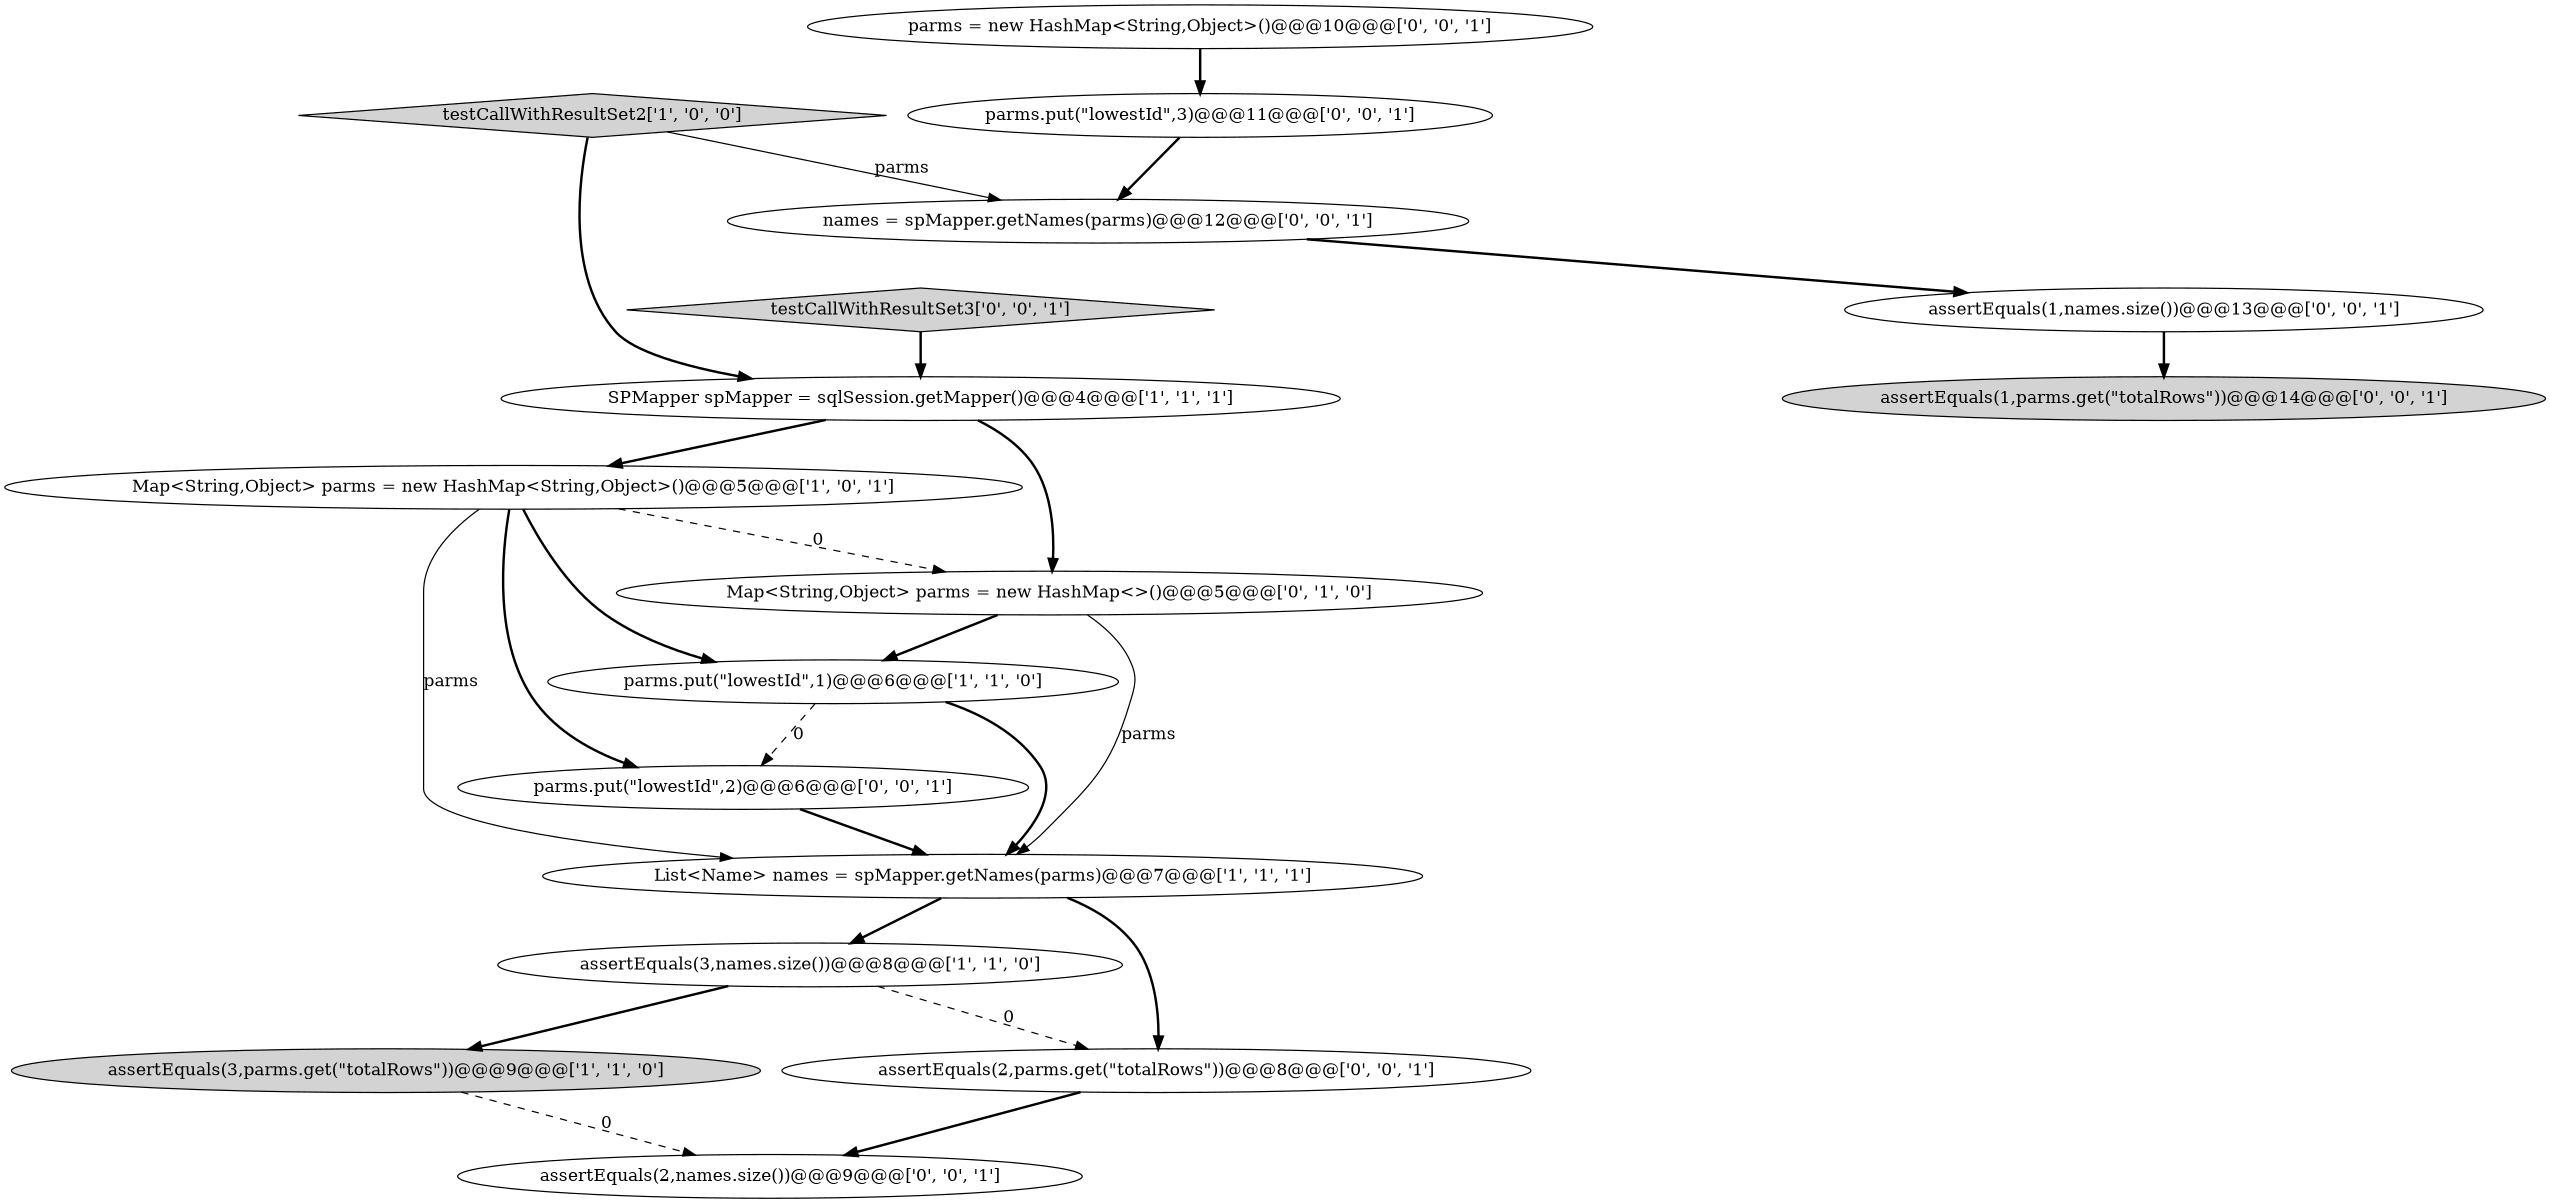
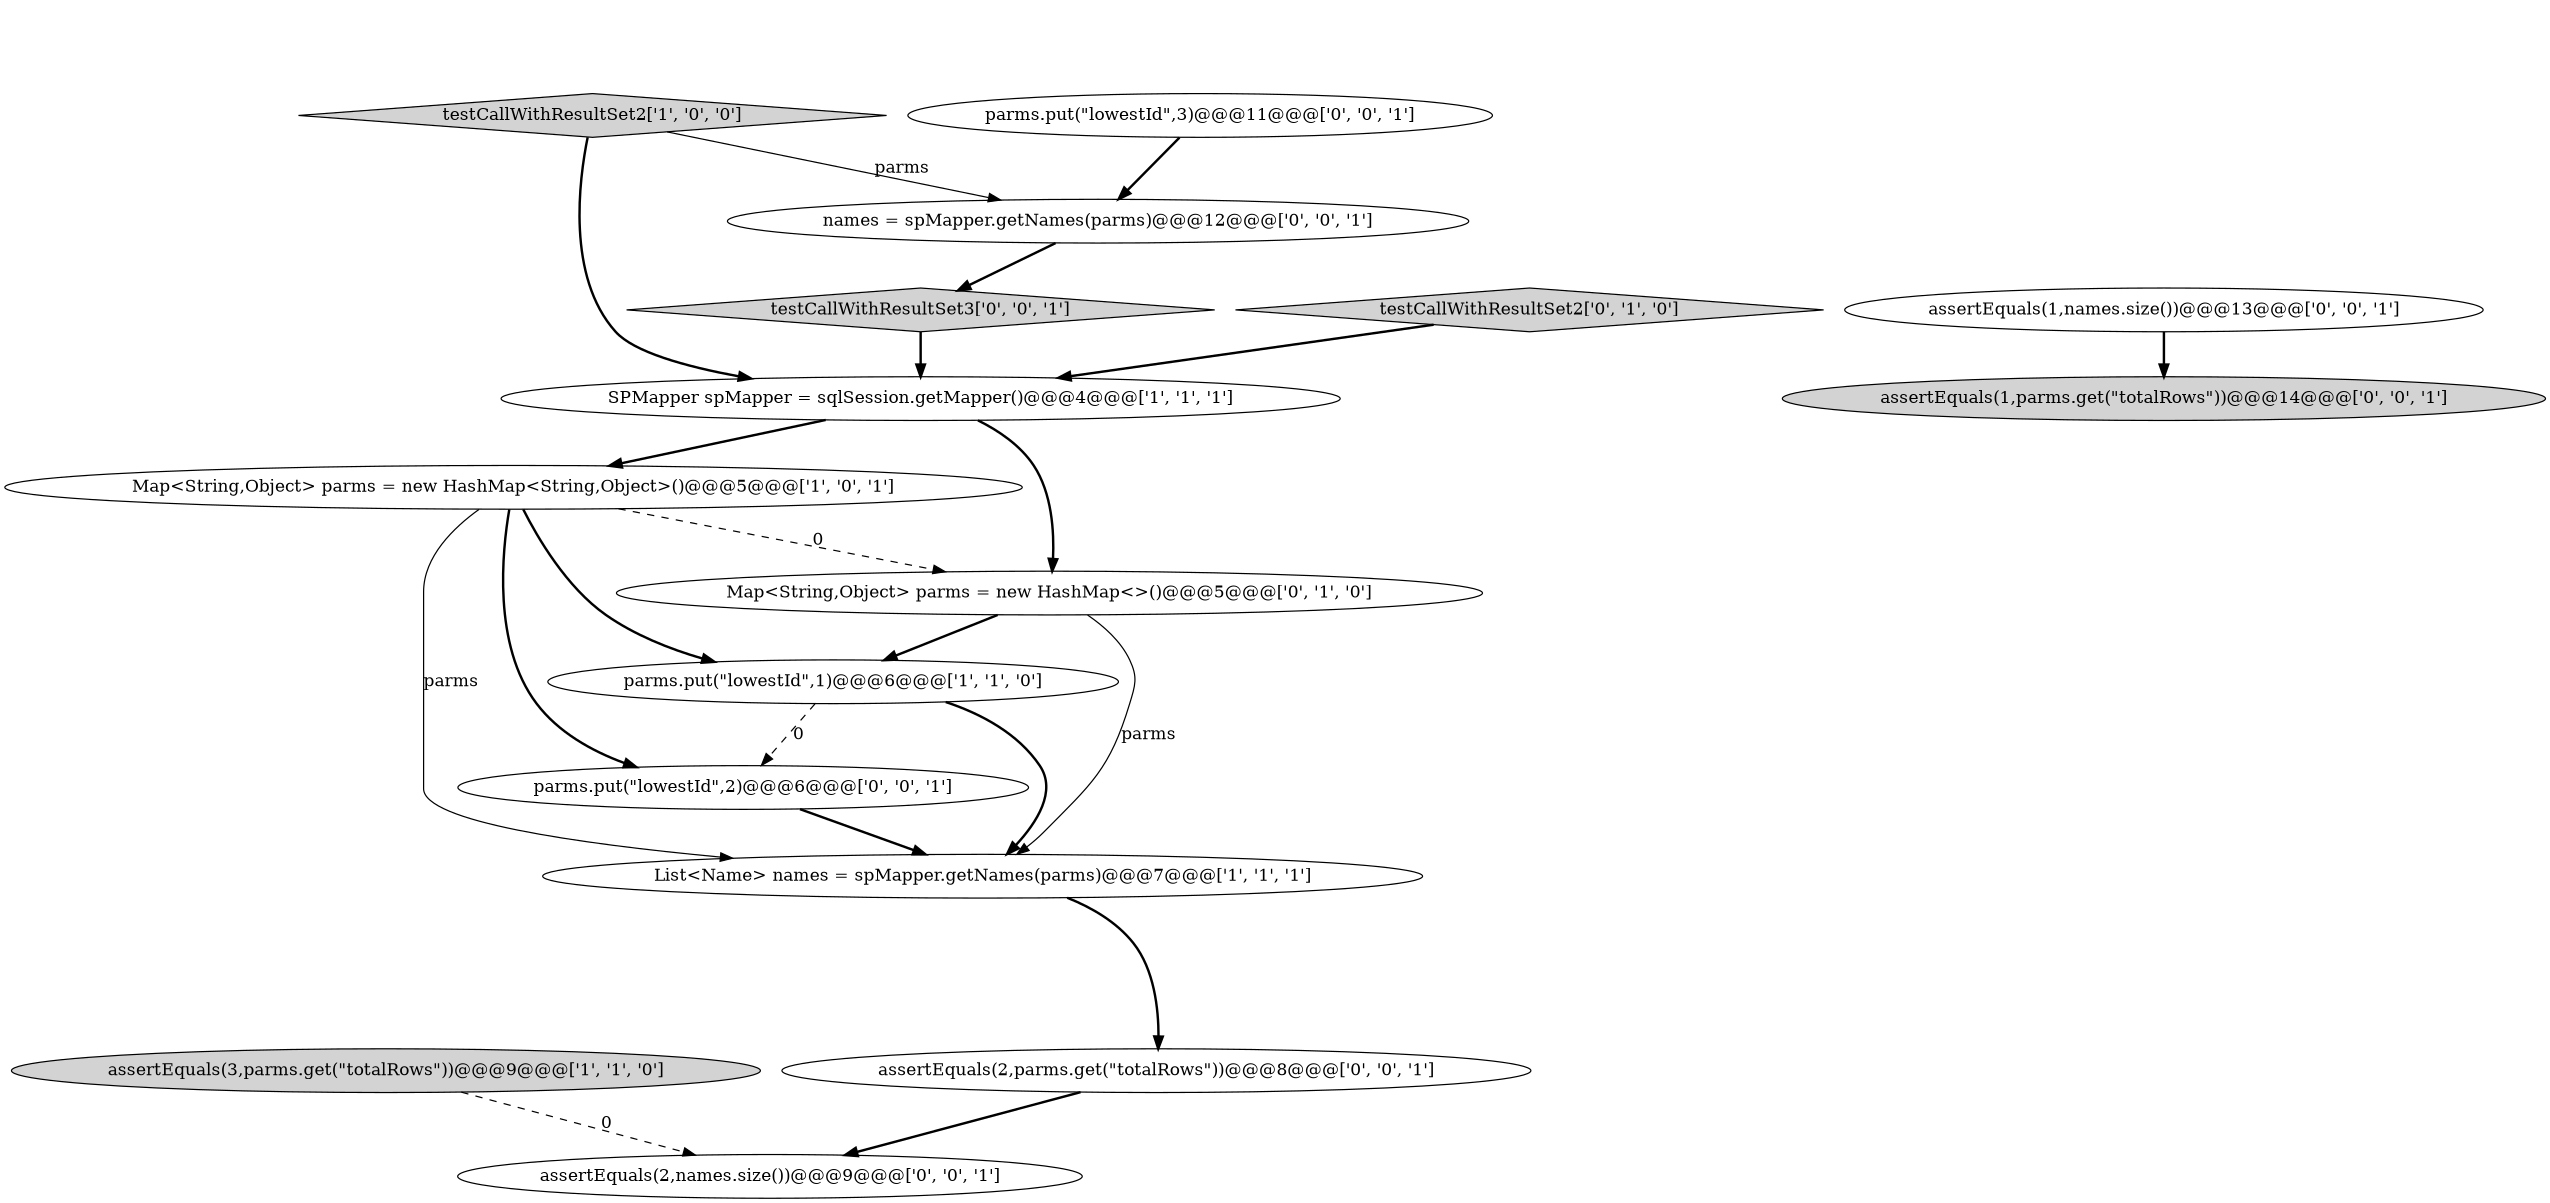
node "parms = new HashMap<String,Object>()@@@10@@@['0', '0', '1']": removed
edge "names = spMapper.getNames(parms)@@@12@@@['0', '0', '1']" -> "assertEquals(1,names.size())@@@13@@@['0', '0', '1']": now "names = spMapper.getNames(parms)@@@12@@@['0', '0', '1']" -> "testCallWithResultSet3['0', '0', '1']"
node "testCallWithResultSet2['0', '1', '0']": added
node "assertEquals(3,names.size())@@@8@@@['1', '1', '0']": removed
